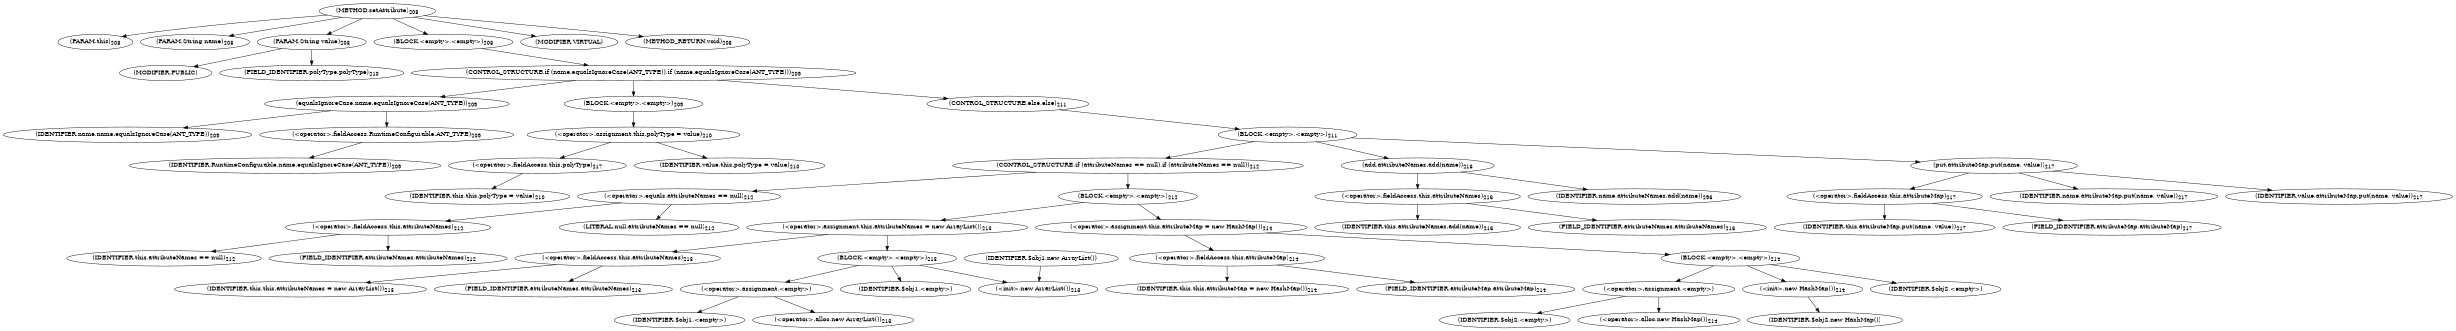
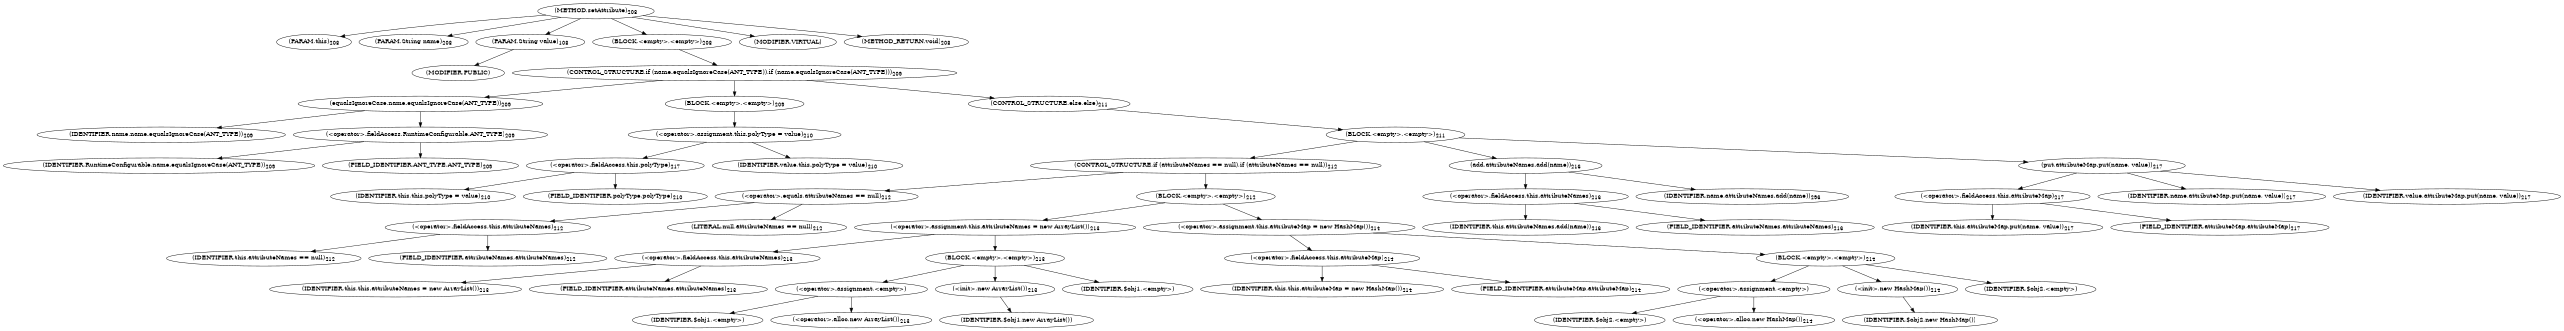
node "(PARAM,String value)": text "208" -> "108"
edge "(PARAM,String value)" -> "(FIELD_IDENTIFIER,polyType,polyType)": now "(<operator>.fieldAccess,this.polyType)" -> "(FIELD_IDENTIFIER,polyType,polyType)"
node "(FIELD_IDENTIFIER,ANT_TYPE,ANT_TYPE)": added
edge "(IDENTIFIER,$obj1,new ArrayList())" -> "(<init>,new ArrayList())": reversed
